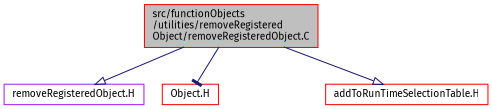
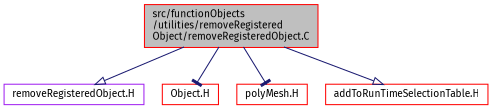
node "polyMesh.H": added
